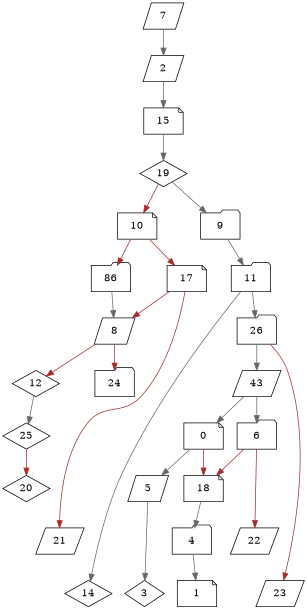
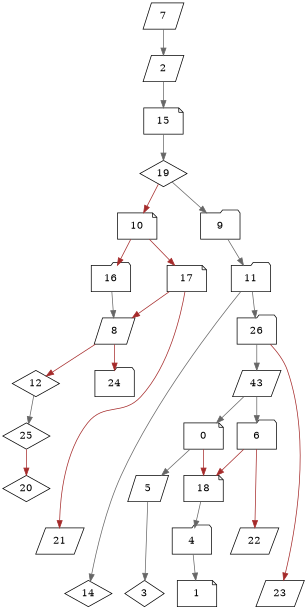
node "86": label "86" -> "16"
